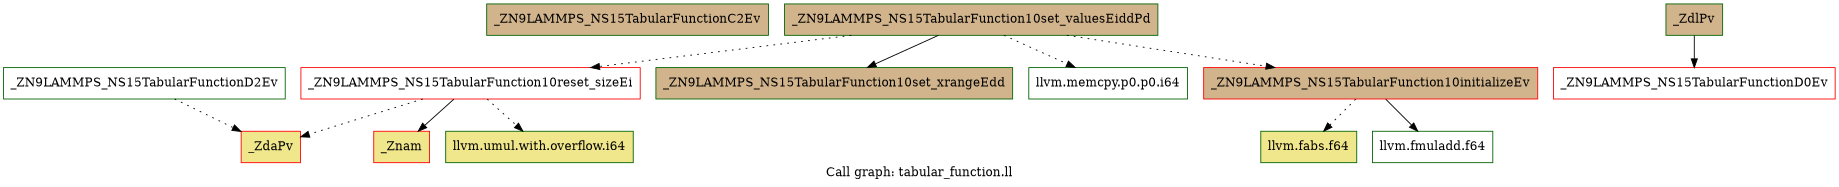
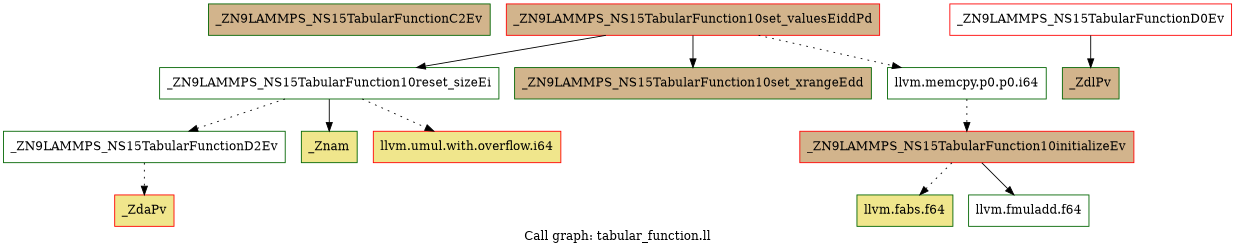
node "_ZN9LAMMPS_NS15TabularFunction10set_valuesEiddPd": color darkgreen -> red
edge "_ZdlPv" -> "_ZN9LAMMPS_NS15TabularFunctionD0Ev": reversed
edge "_ZN9LAMMPS_NS15TabularFunction10set_valuesEiddPd" -> "_ZN9LAMMPS_NS15TabularFunction10reset_sizeEi": style dotted -> solid
edge "_ZN9LAMMPS_NS15TabularFunction10set_valuesEiddPd" -> "_ZN9LAMMPS_NS15TabularFunction10initializeEv": now "llvm.memcpy.p0.p0.i64" -> "_ZN9LAMMPS_NS15TabularFunction10initializeEv"
node "_ZN9LAMMPS_NS15TabularFunction10reset_sizeEi": color red -> darkgreen
edge "_ZN9LAMMPS_NS15TabularFunction10reset_sizeEi" -> "_ZdaPv": now "_ZN9LAMMPS_NS15TabularFunction10reset_sizeEi" -> "_ZN9LAMMPS_NS15TabularFunctionD2Ev"
node "_Znam": color red -> darkgreen
node "llvm.umul.with.overflow.i64": color darkgreen -> red
